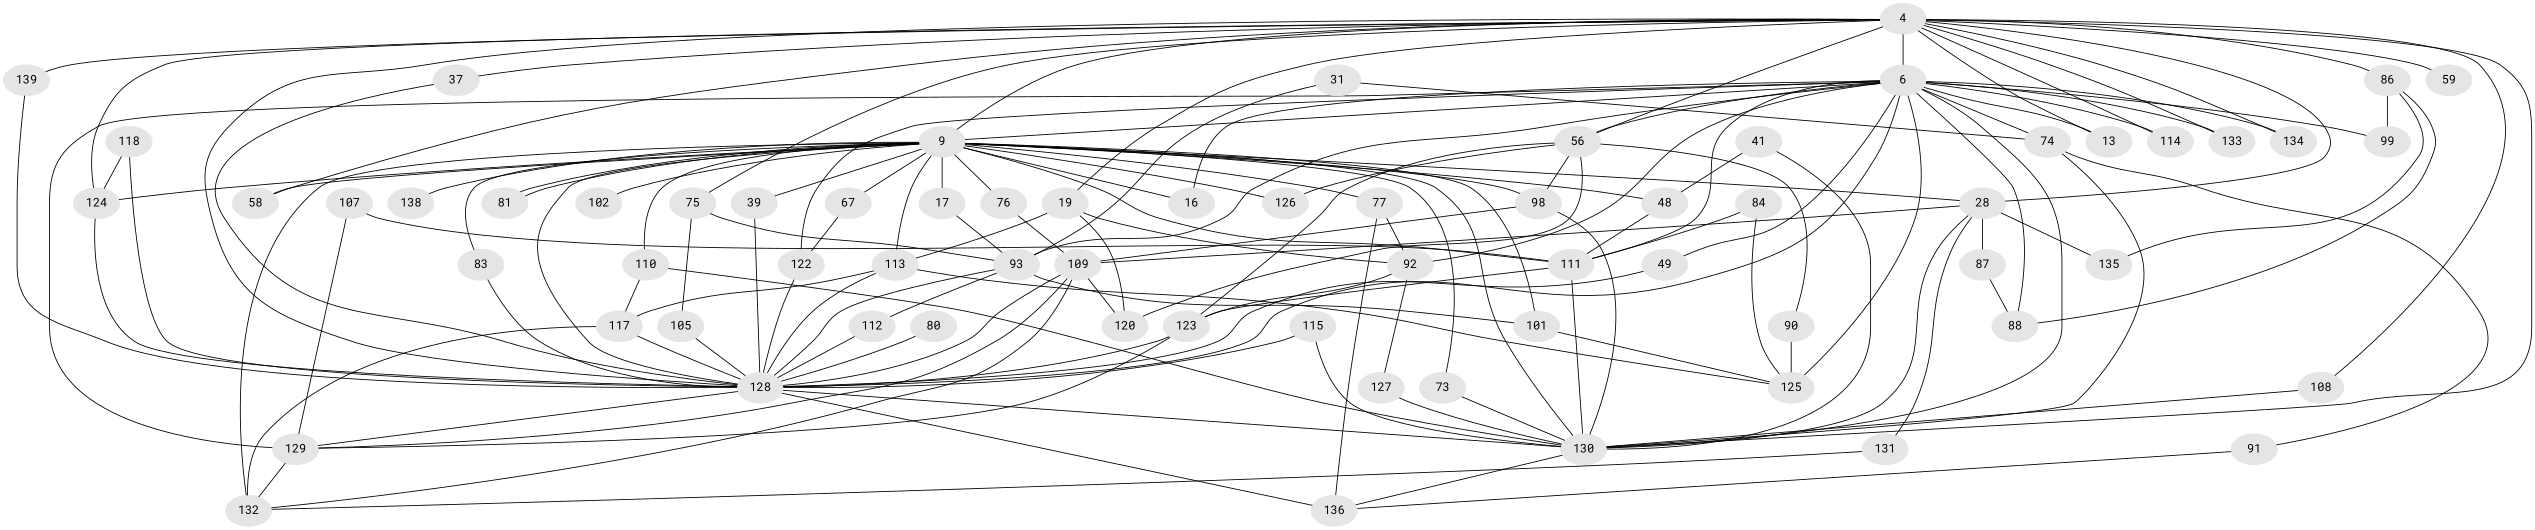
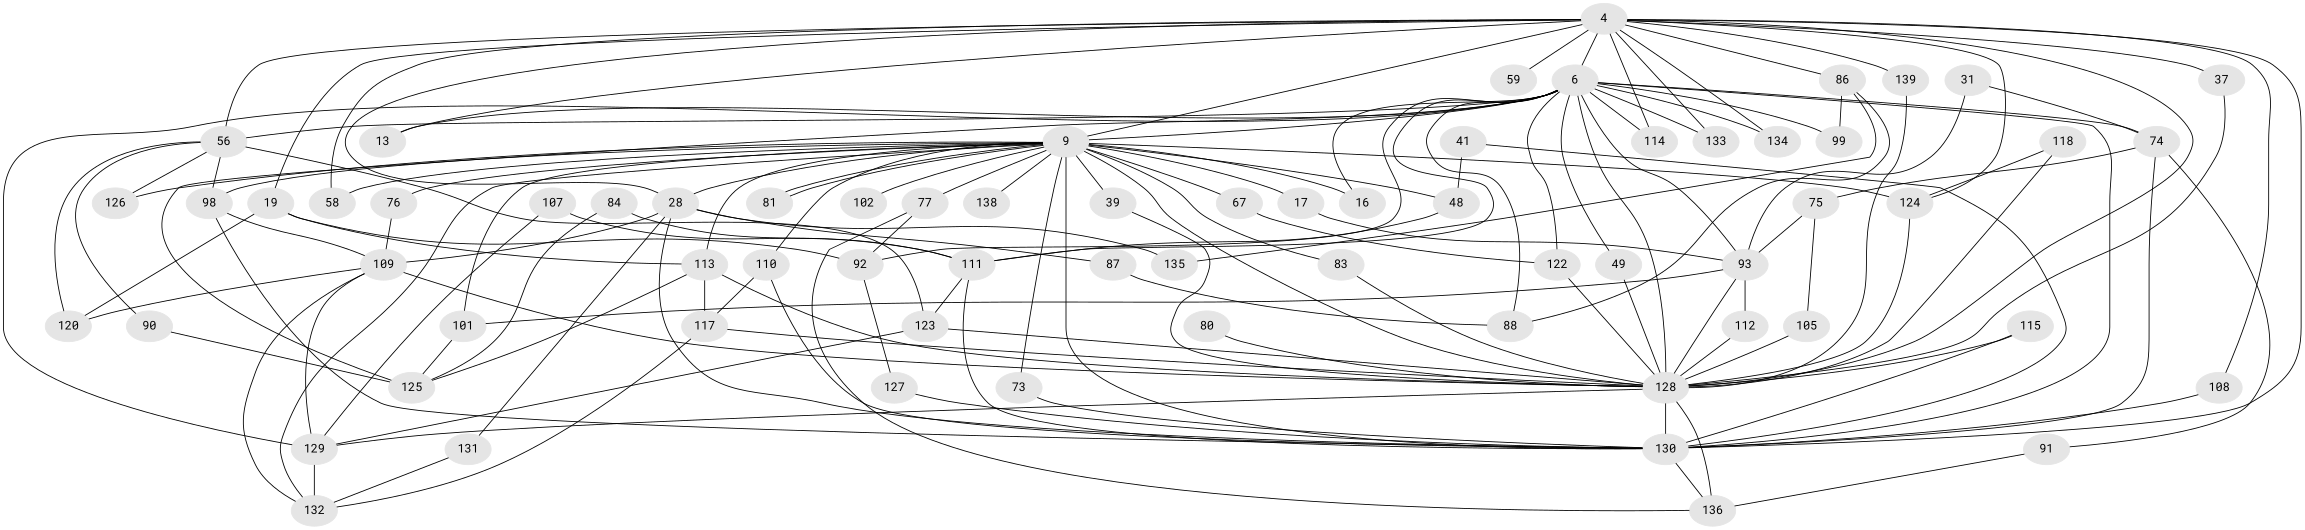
edge "4" -- "75": now "74" -- "75"
edge "9" -- "111": removed
edge "92" -- "123": removed
